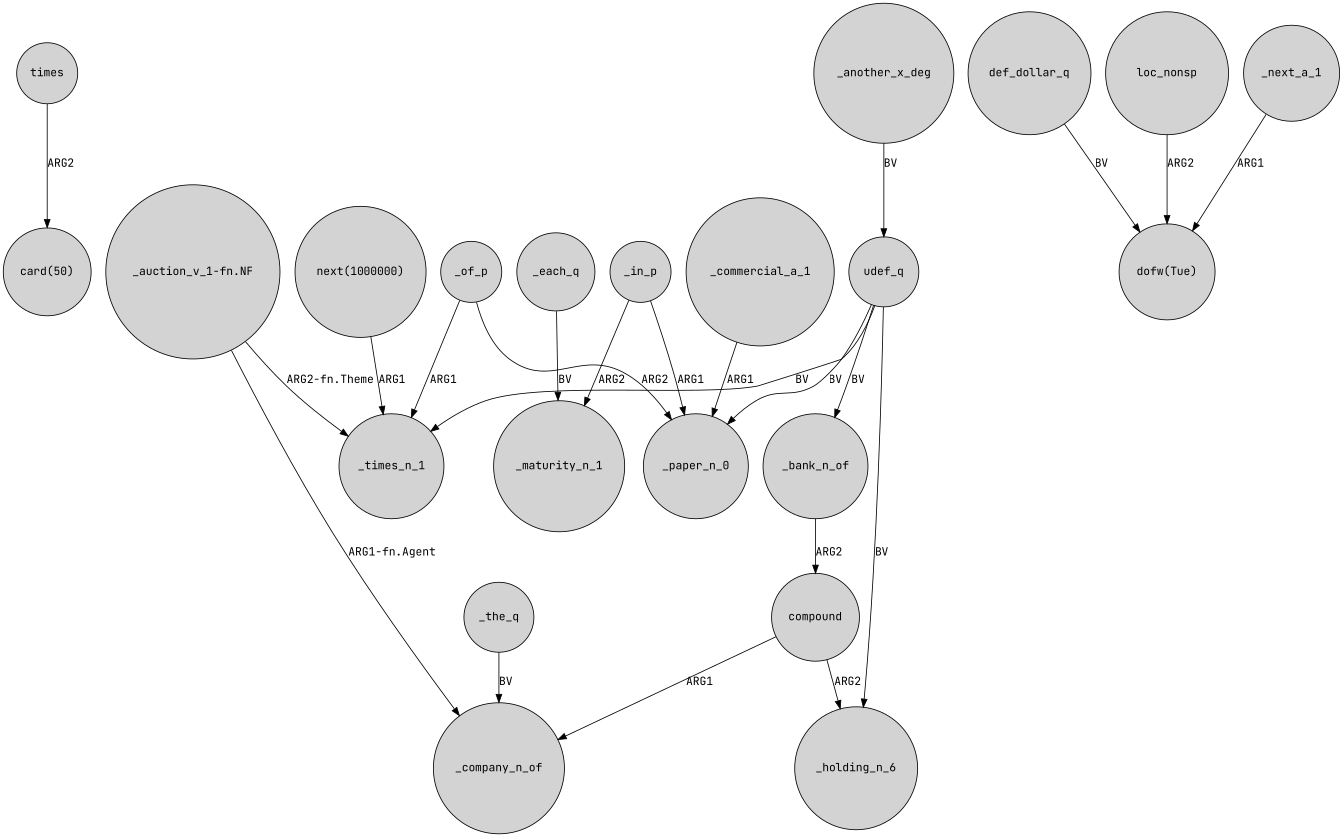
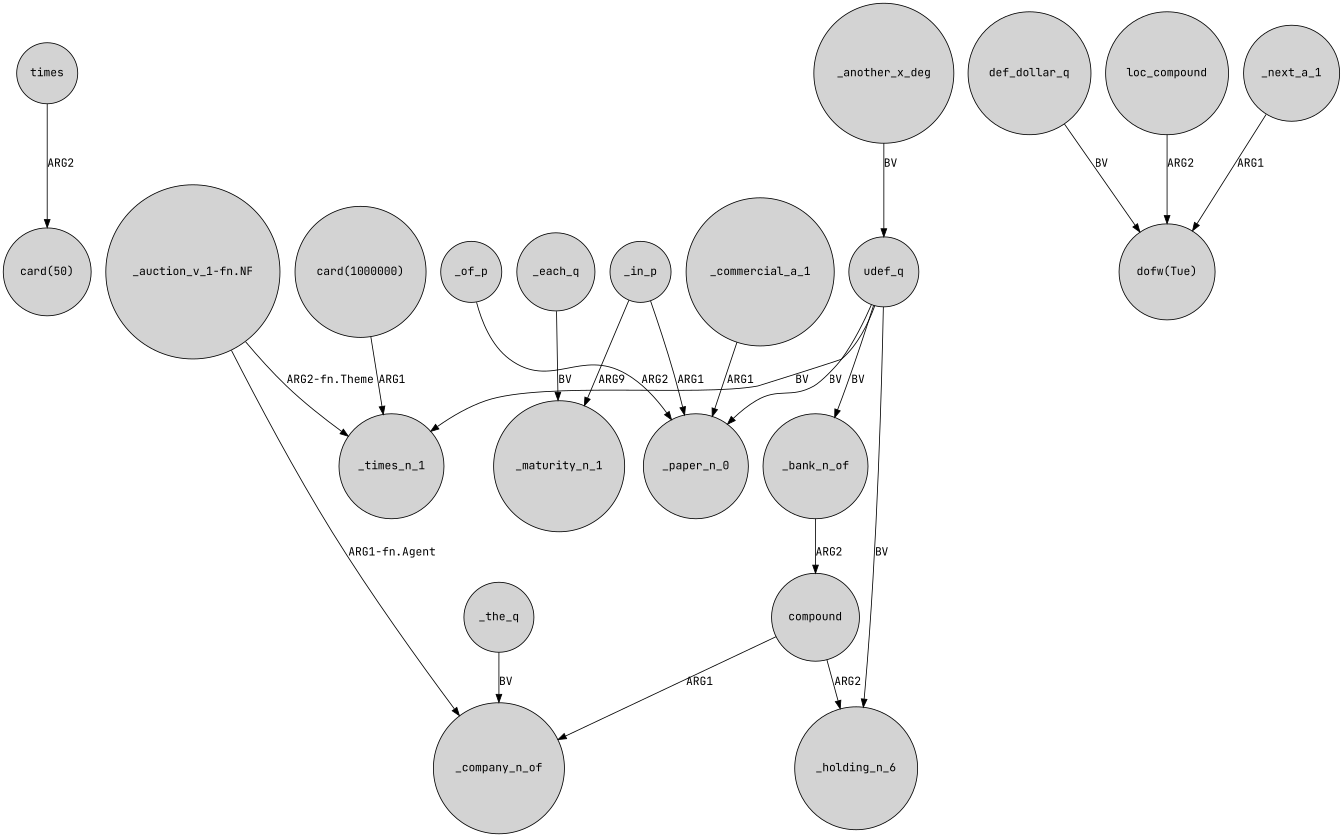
node "loc_nonsp": label "loc_nonsp" -> "loc_compound"
node "next(1000000)": label "next(1000000)" -> "card(1000000)"
edge "_of_p" -> "_times_n_1": removed, label "ARG1"
edge "_in_p" -> "_maturity_n_1": label "ARG2" -> "ARG9"
